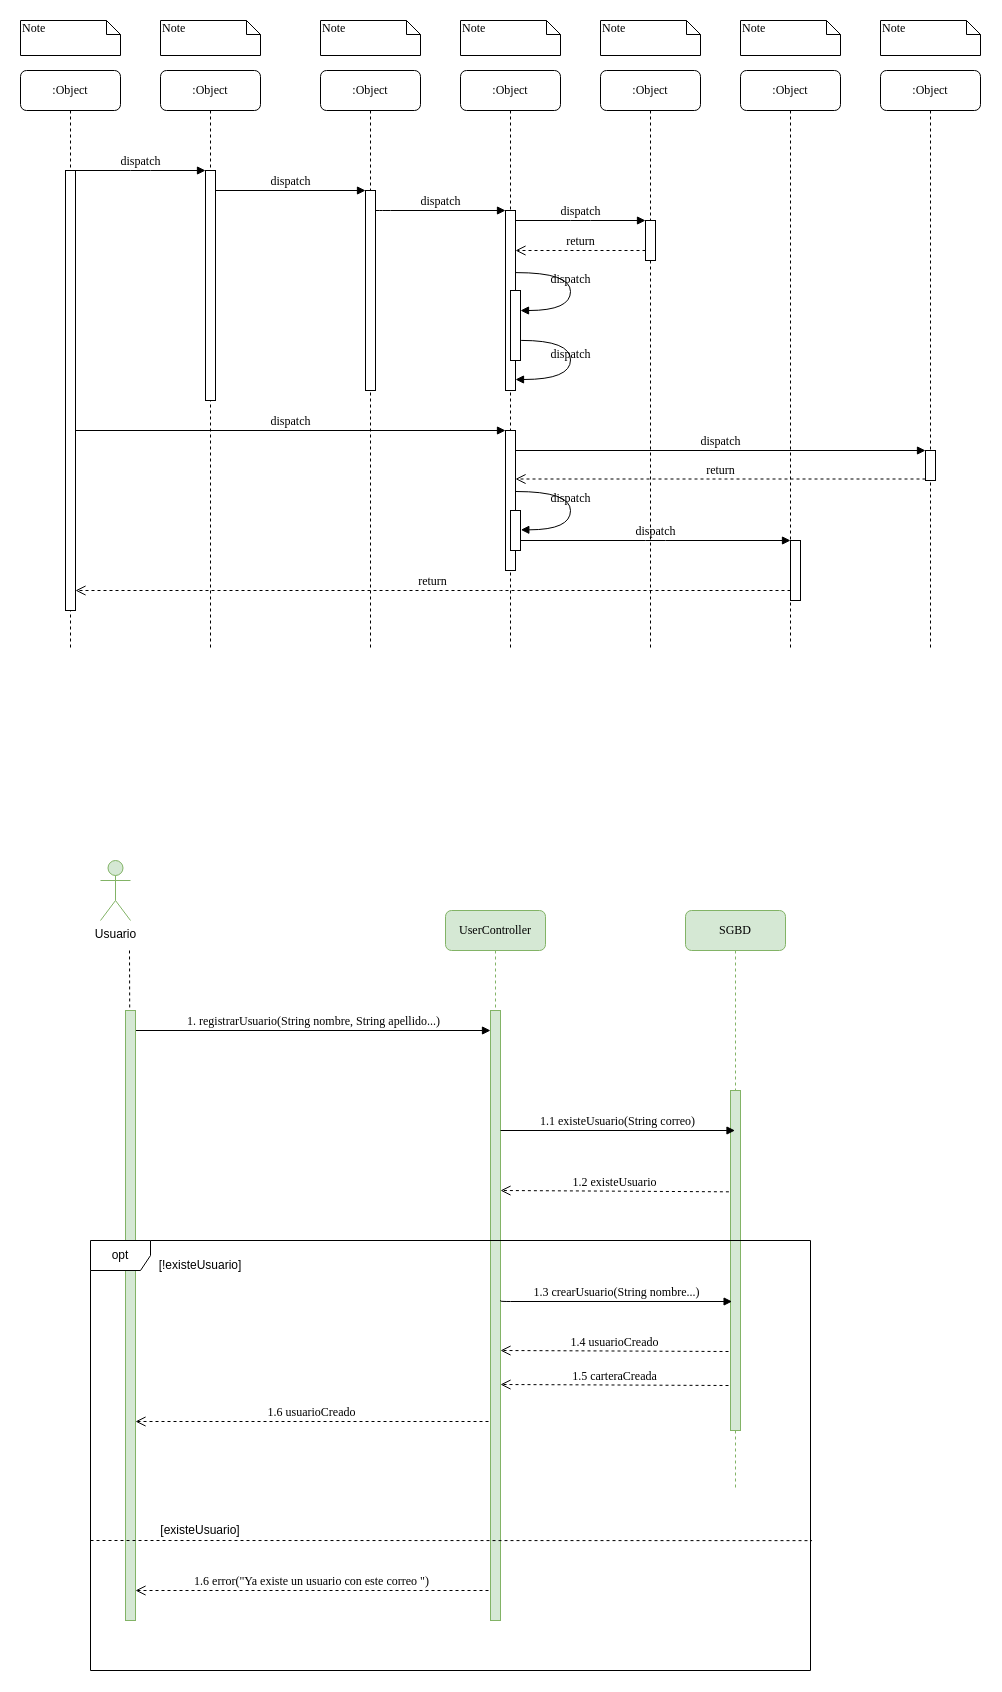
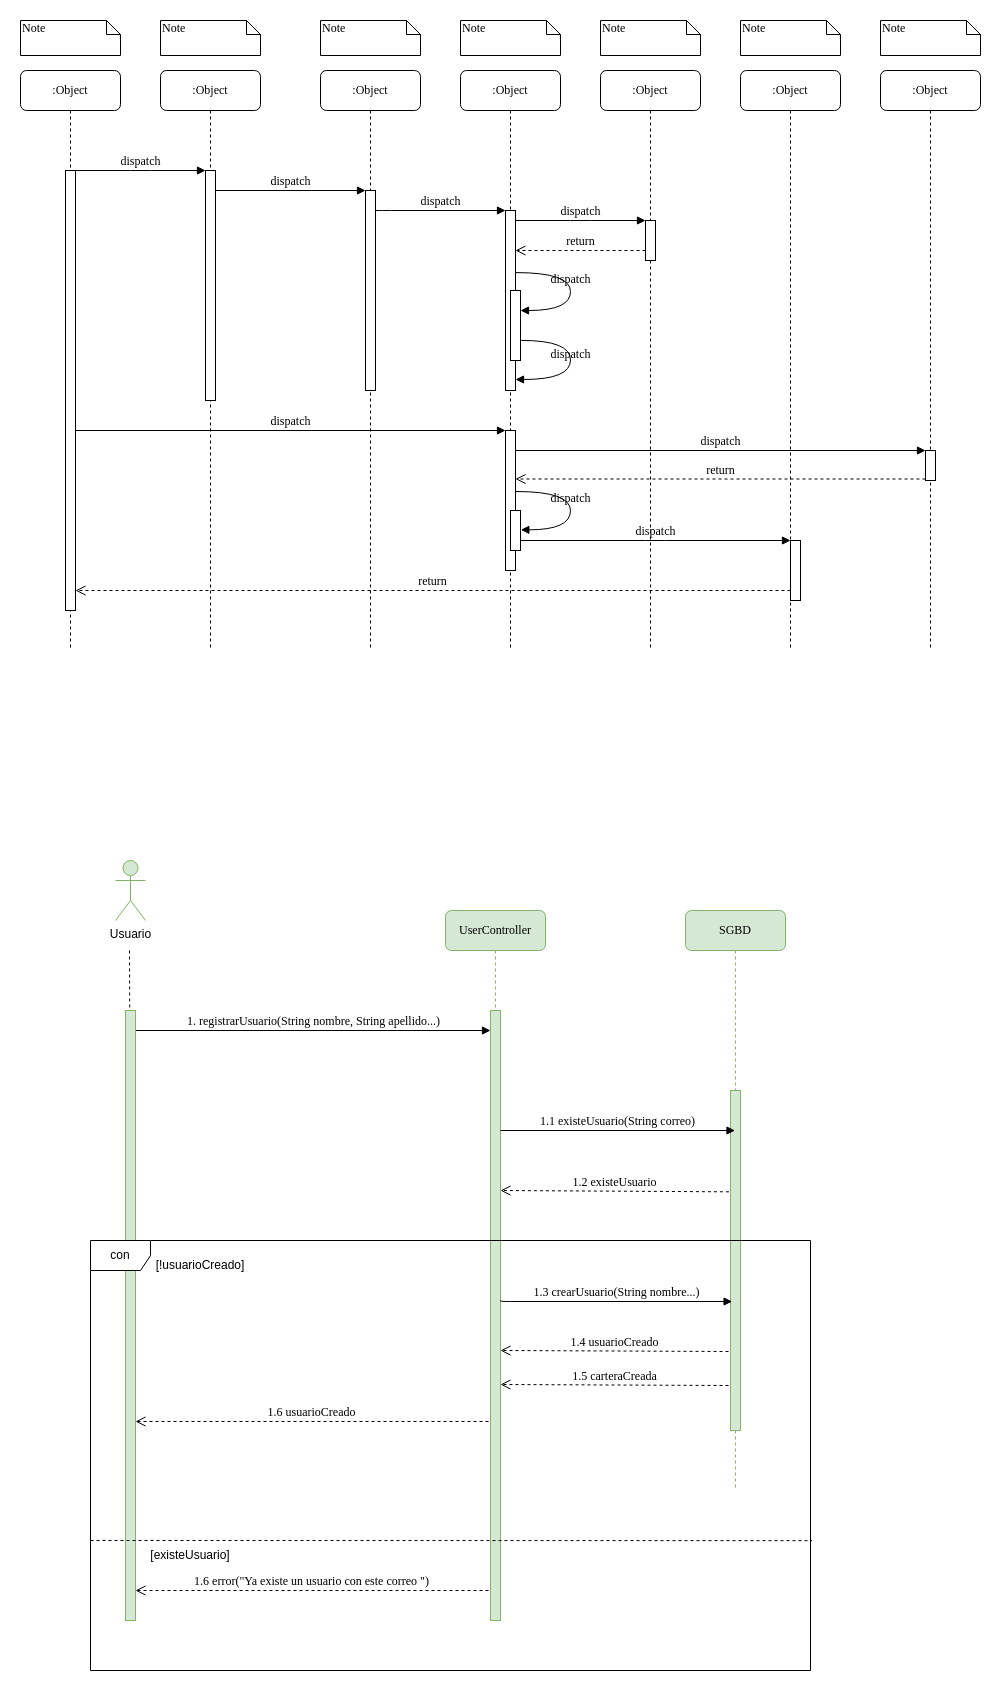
node "Usuario": moved (116, 891) -> (131, 891)
node "opt": label "opt" -> "con"
node "[!existeUsuario]": label "[!existeUsuario]" -> "[!usuarioCreado]"
node "[existeUsuario]": moved (201, 1531) -> (191, 1556)
